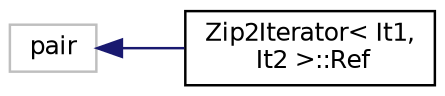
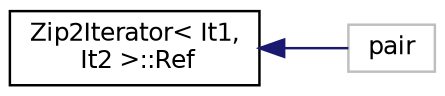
edge "Zip2Iterator< It1, It2 >::Ref" -> "pair": reversed
